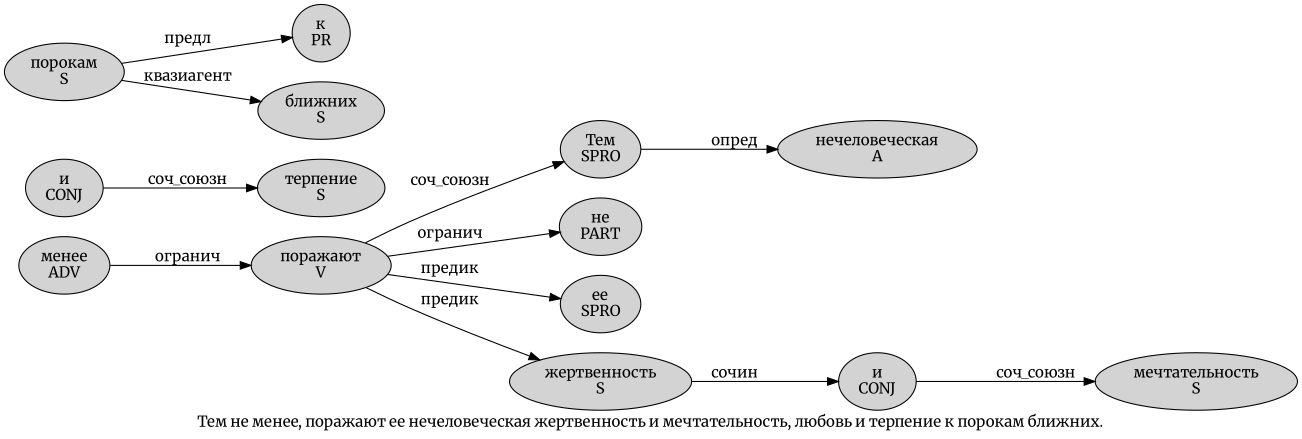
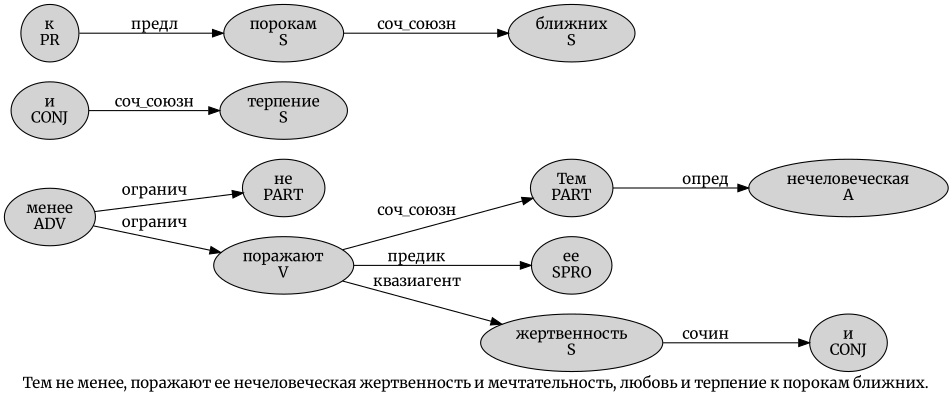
edge "порокам S" -> "к PR": reversed
edge "порокам S" -> "ближних S": label "квазиагент" -> "соч_союзн"
node "Тем SPRO": label "Тем SPRO" -> "Тем PART"
edge "поражают V" -> "не PART": now "менее ADV" -> "не PART"
edge "поражают V" -> "жертвенность S": label "предик" -> "квазиагент"
node "мечтательность S": removed
